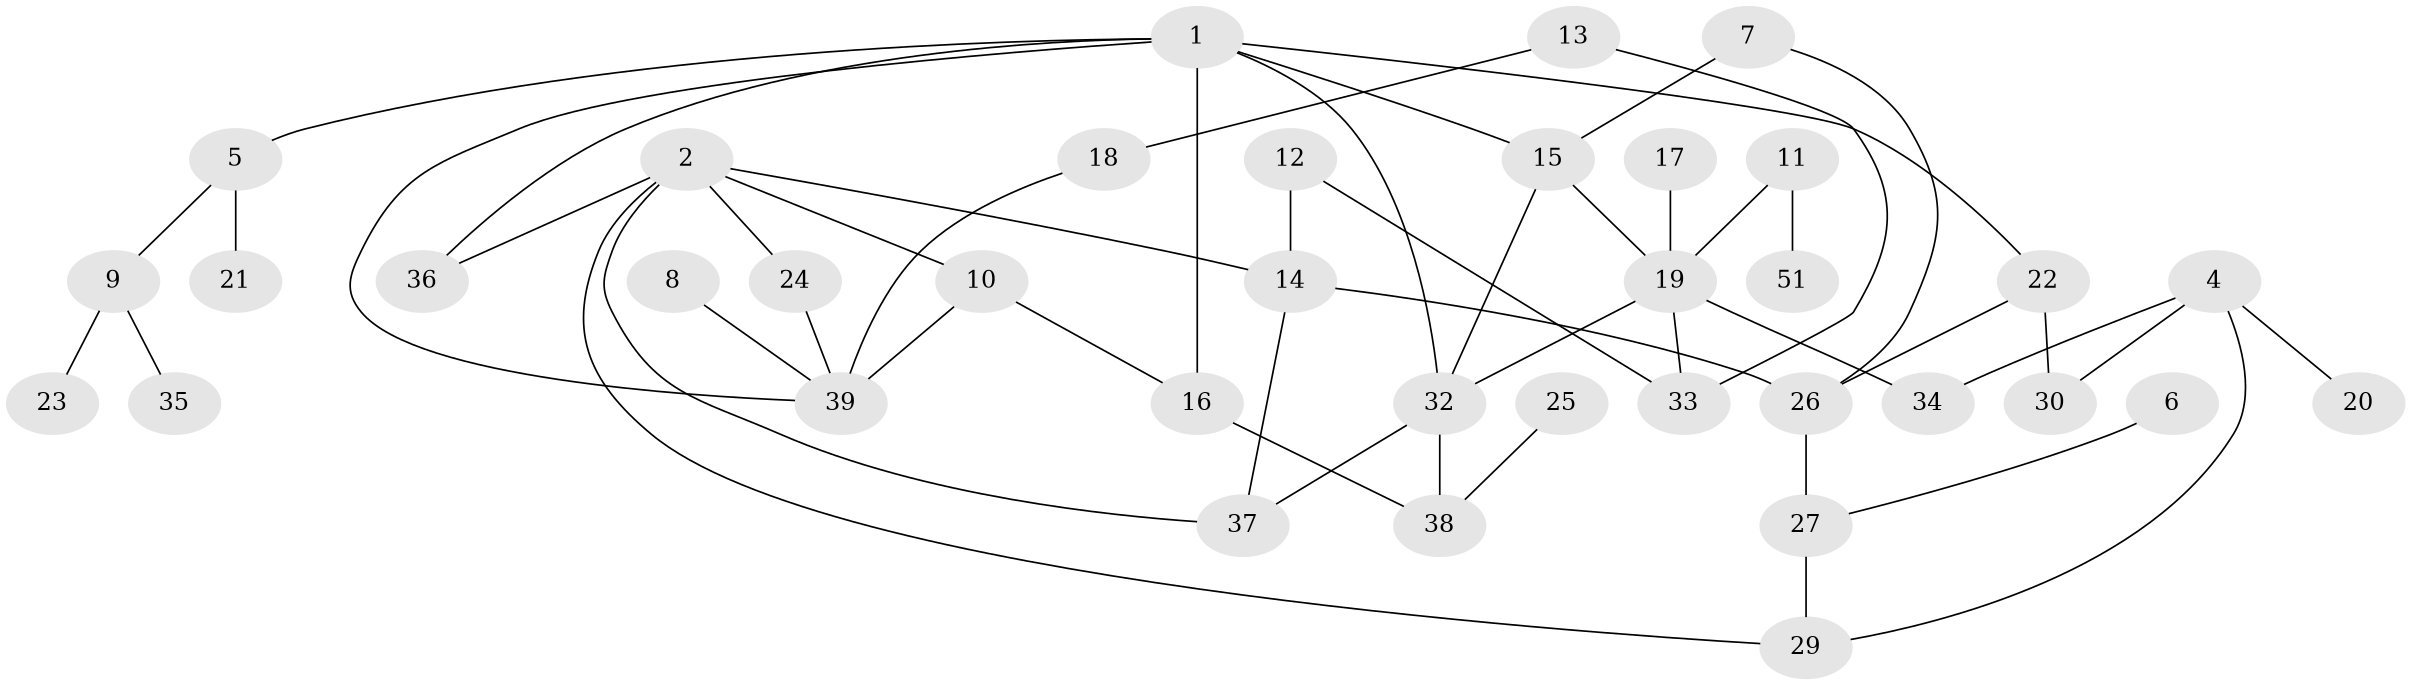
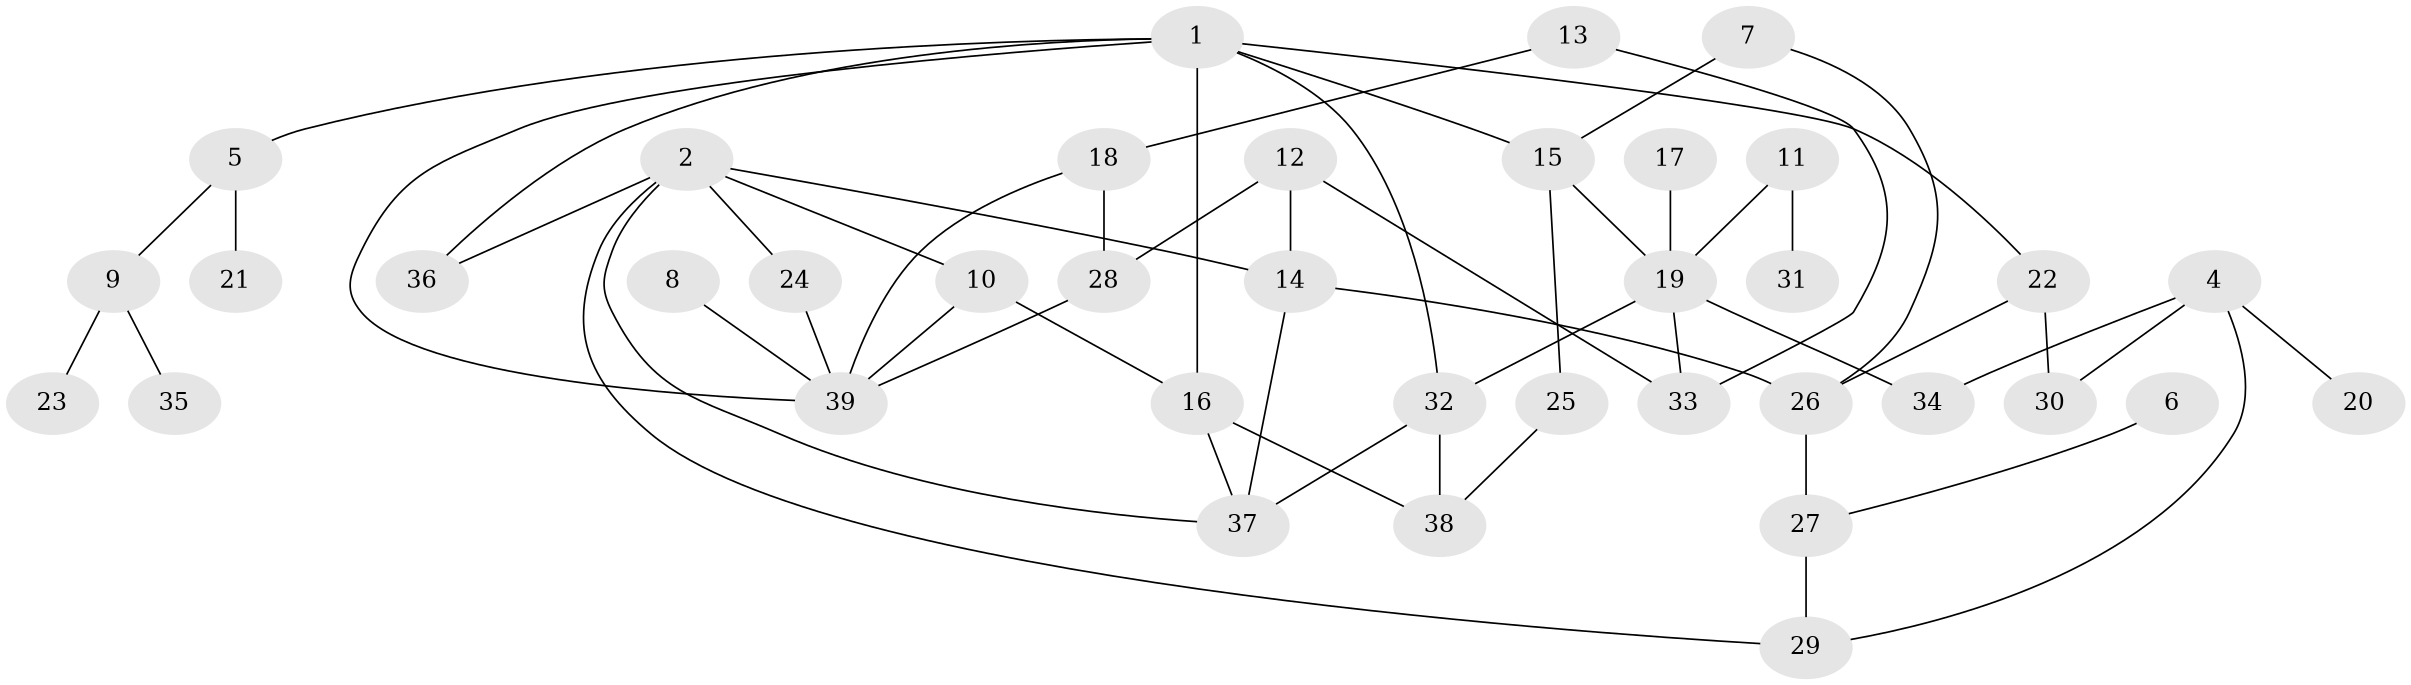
edge "15" -- "32": now "15" -- "25"
node "28": added
node "51": label "51" -> "31"
edge "16" -- "37": added
